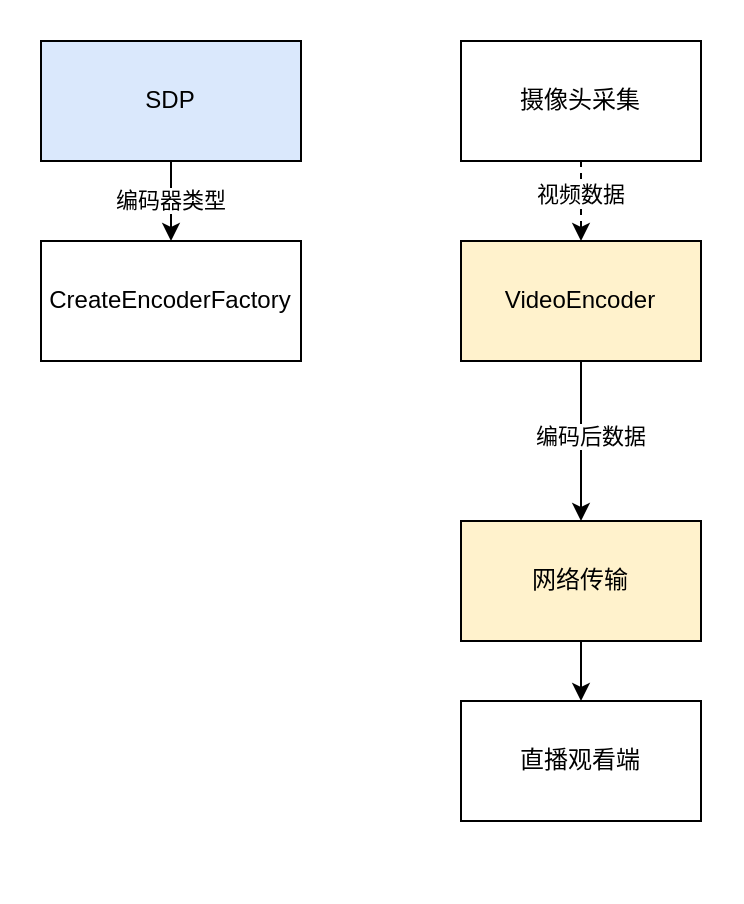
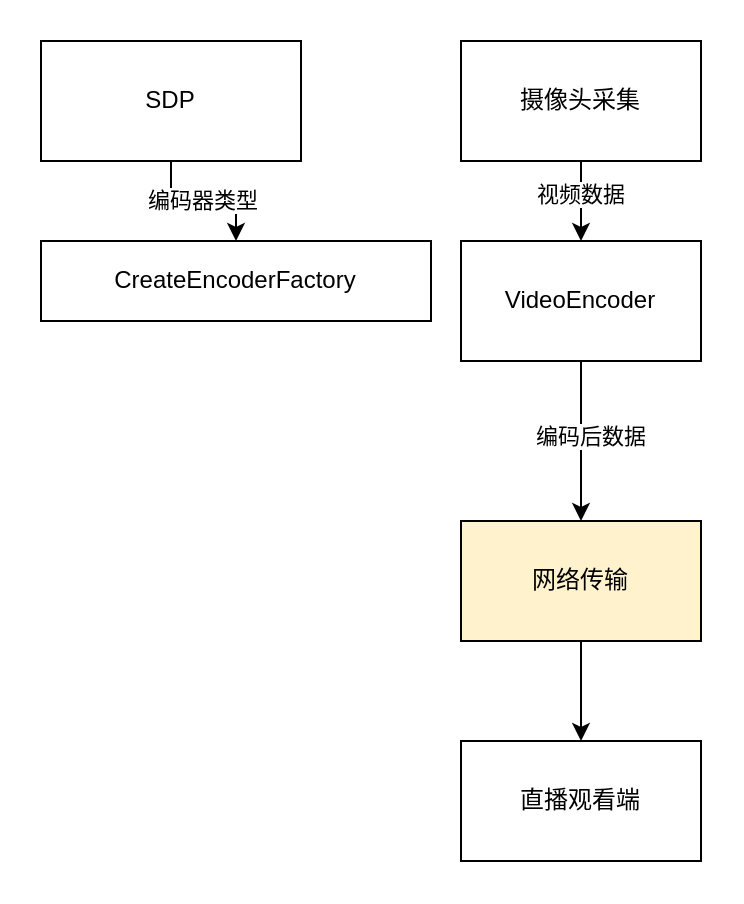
node "SDP": fillcolor #dae8fc -> #ffffff
edge "摄像头采集" -> "VideoEncoder": style dashed -> solid
node "CreateEncoderFactory": size 260x120 -> 390x80
node "VideoEncoder": fillcolor #fff2cc -> #ffffff
node "直播观看端": moved (581, 761) -> (581, 801)
